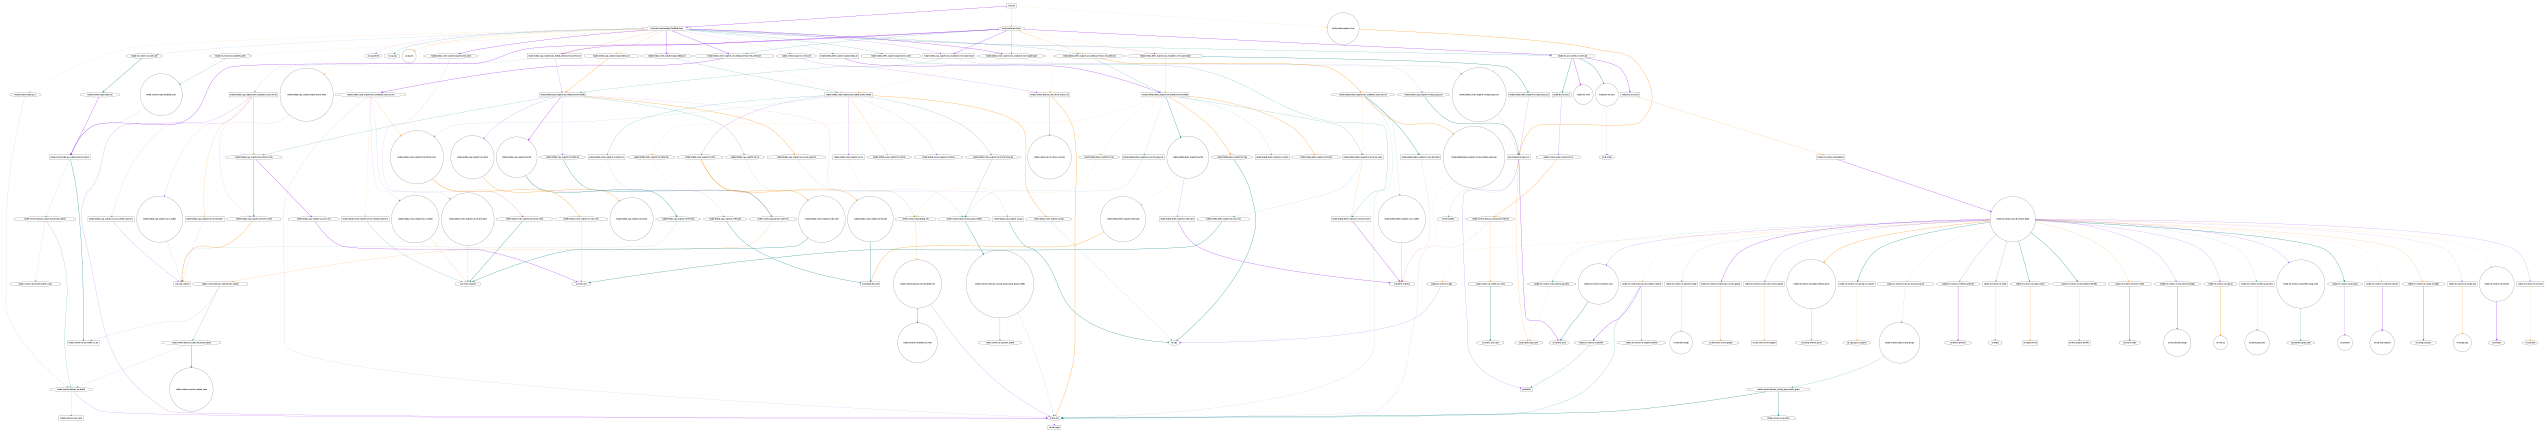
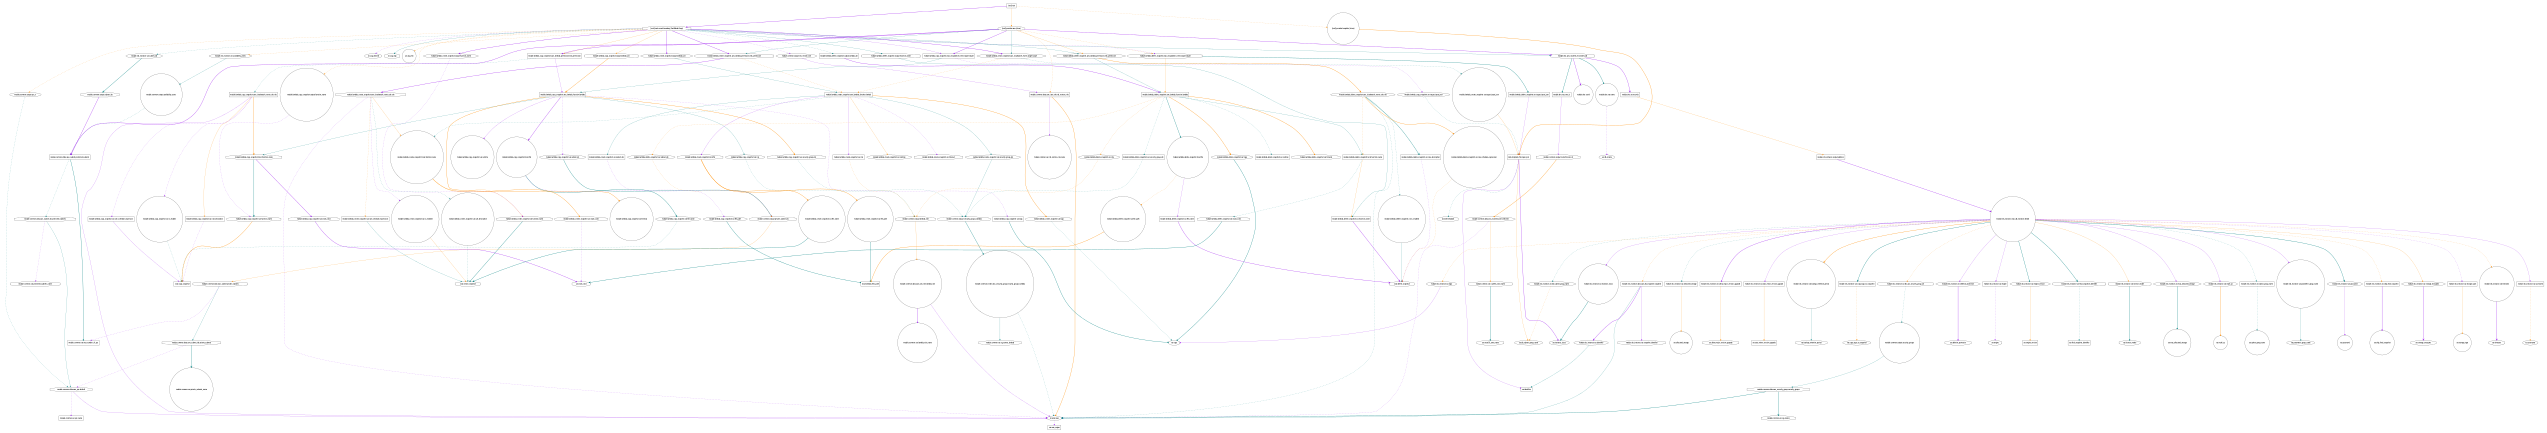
edge "module.lambda_copy_snapshot.var.target_input_json" -> "data.template_file.input_json": style bold -> dashed
edge "module.lambda_copy_snapshot.var.runtime" -> "module.lambda_copy_snapshot.var.timeout": now "module.lambda_copy_snapshot.aws_lambda_function.lambda" -> "module.lambda_copy_snapshot.var.timeout"
